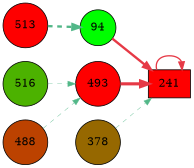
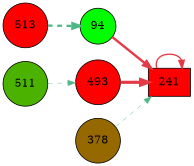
node "516": label "516" -> "511"
node "488": removed
